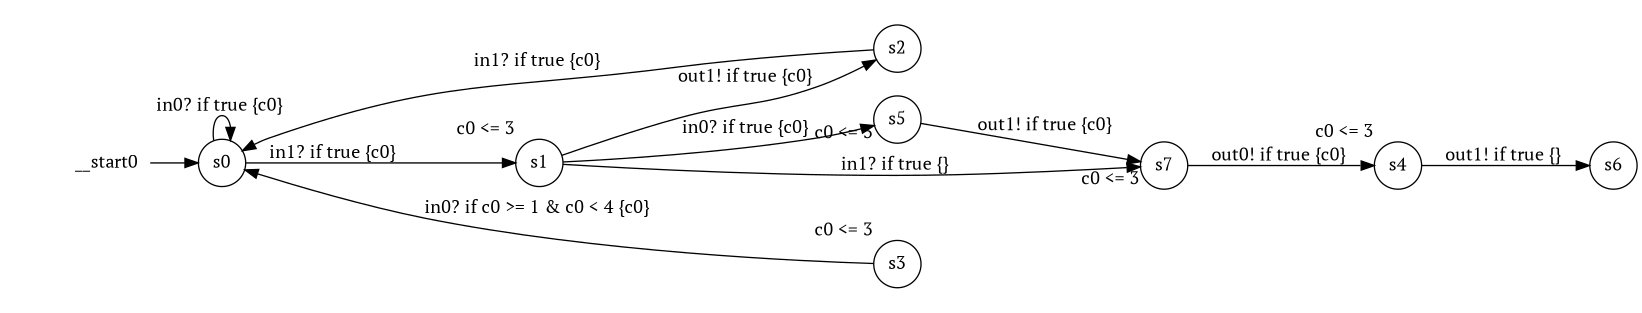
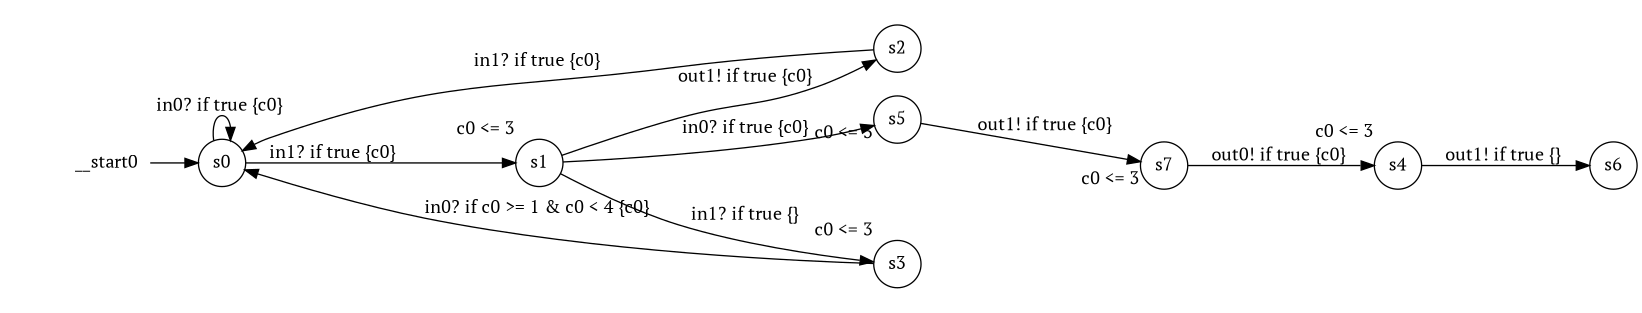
edge "s1 c0 <= 3" -> "s7 c0 <= 3": now "s1 c0 <= 3" -> "s3 c0 <= 3"
